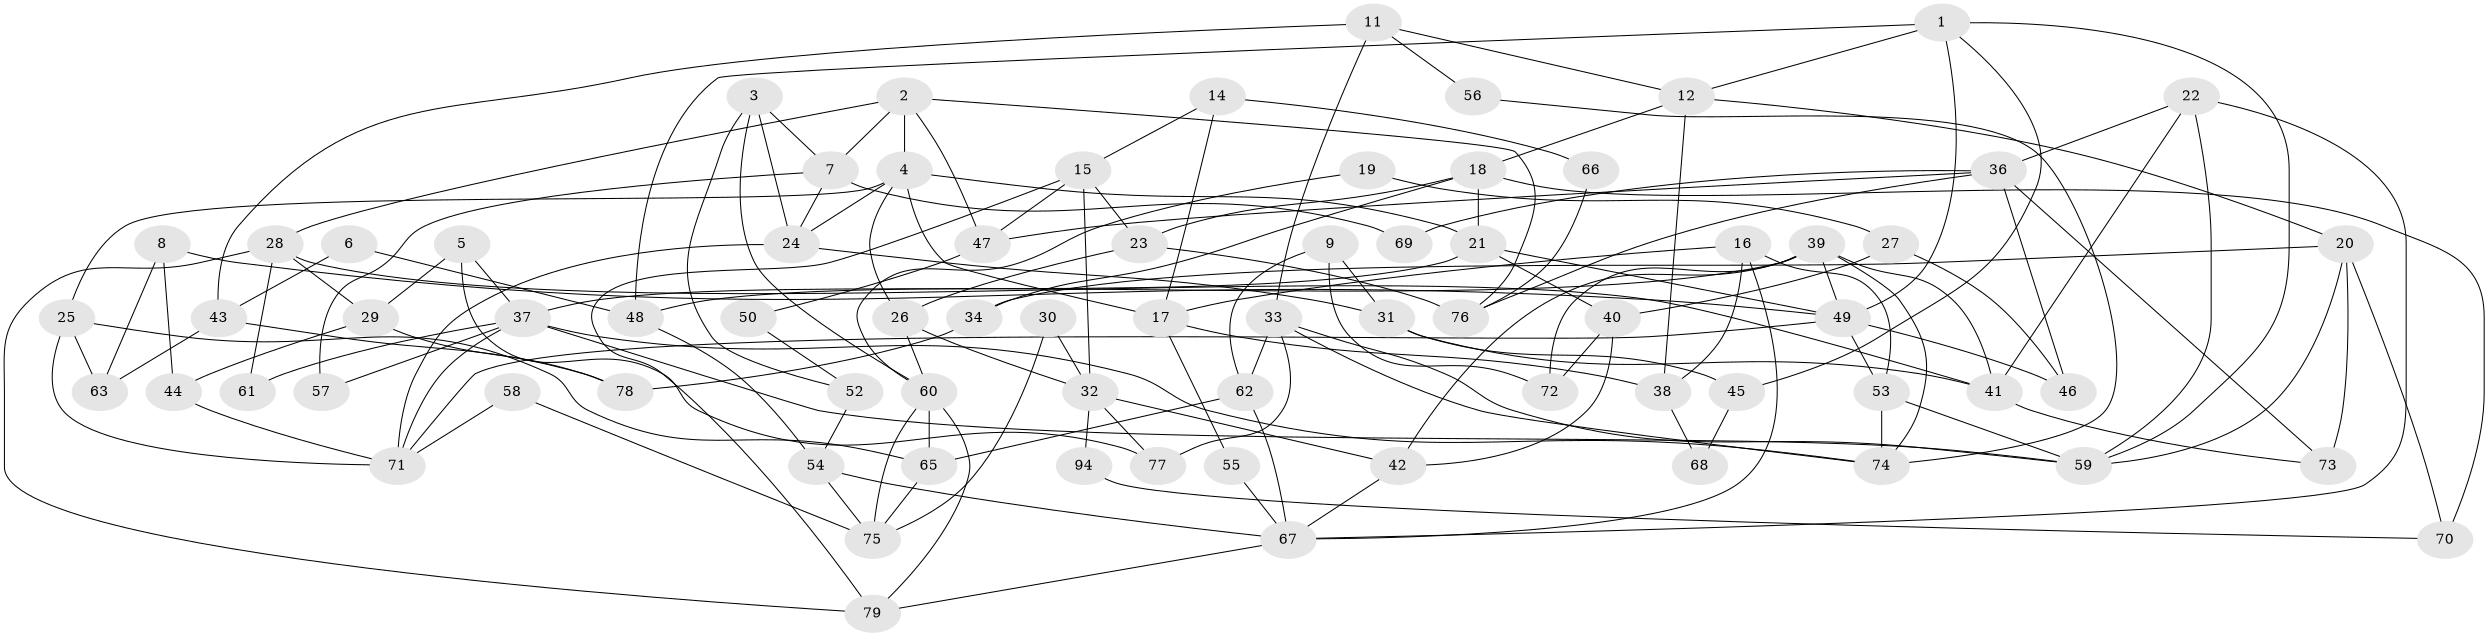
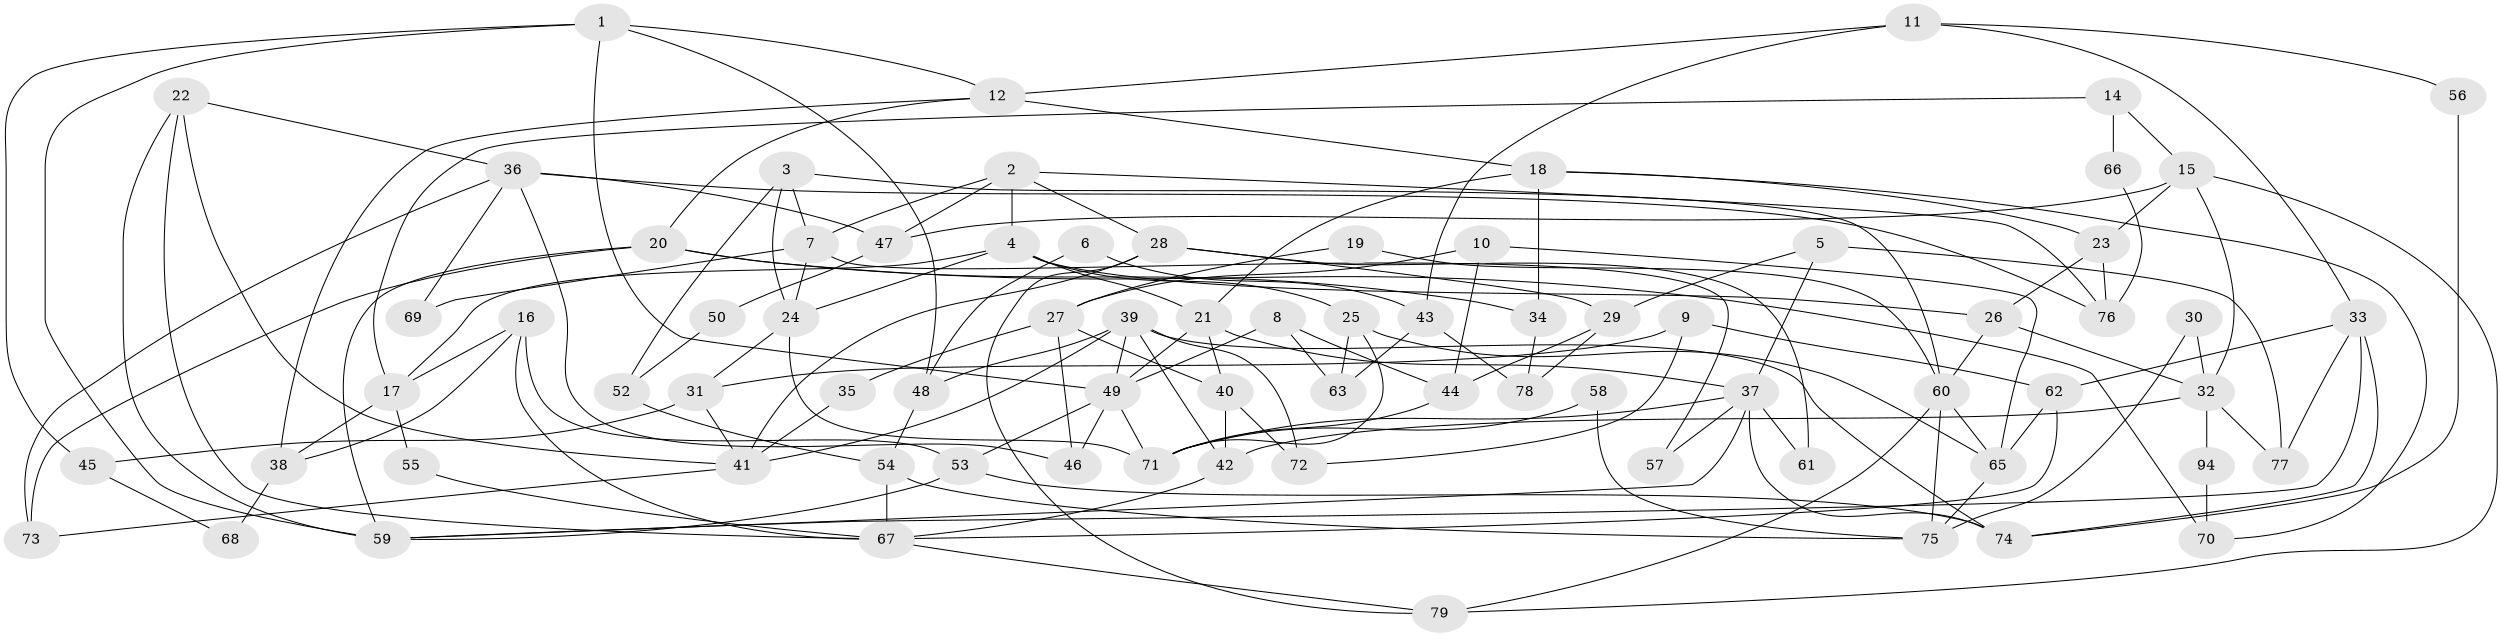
node "10": added
node "35": added
